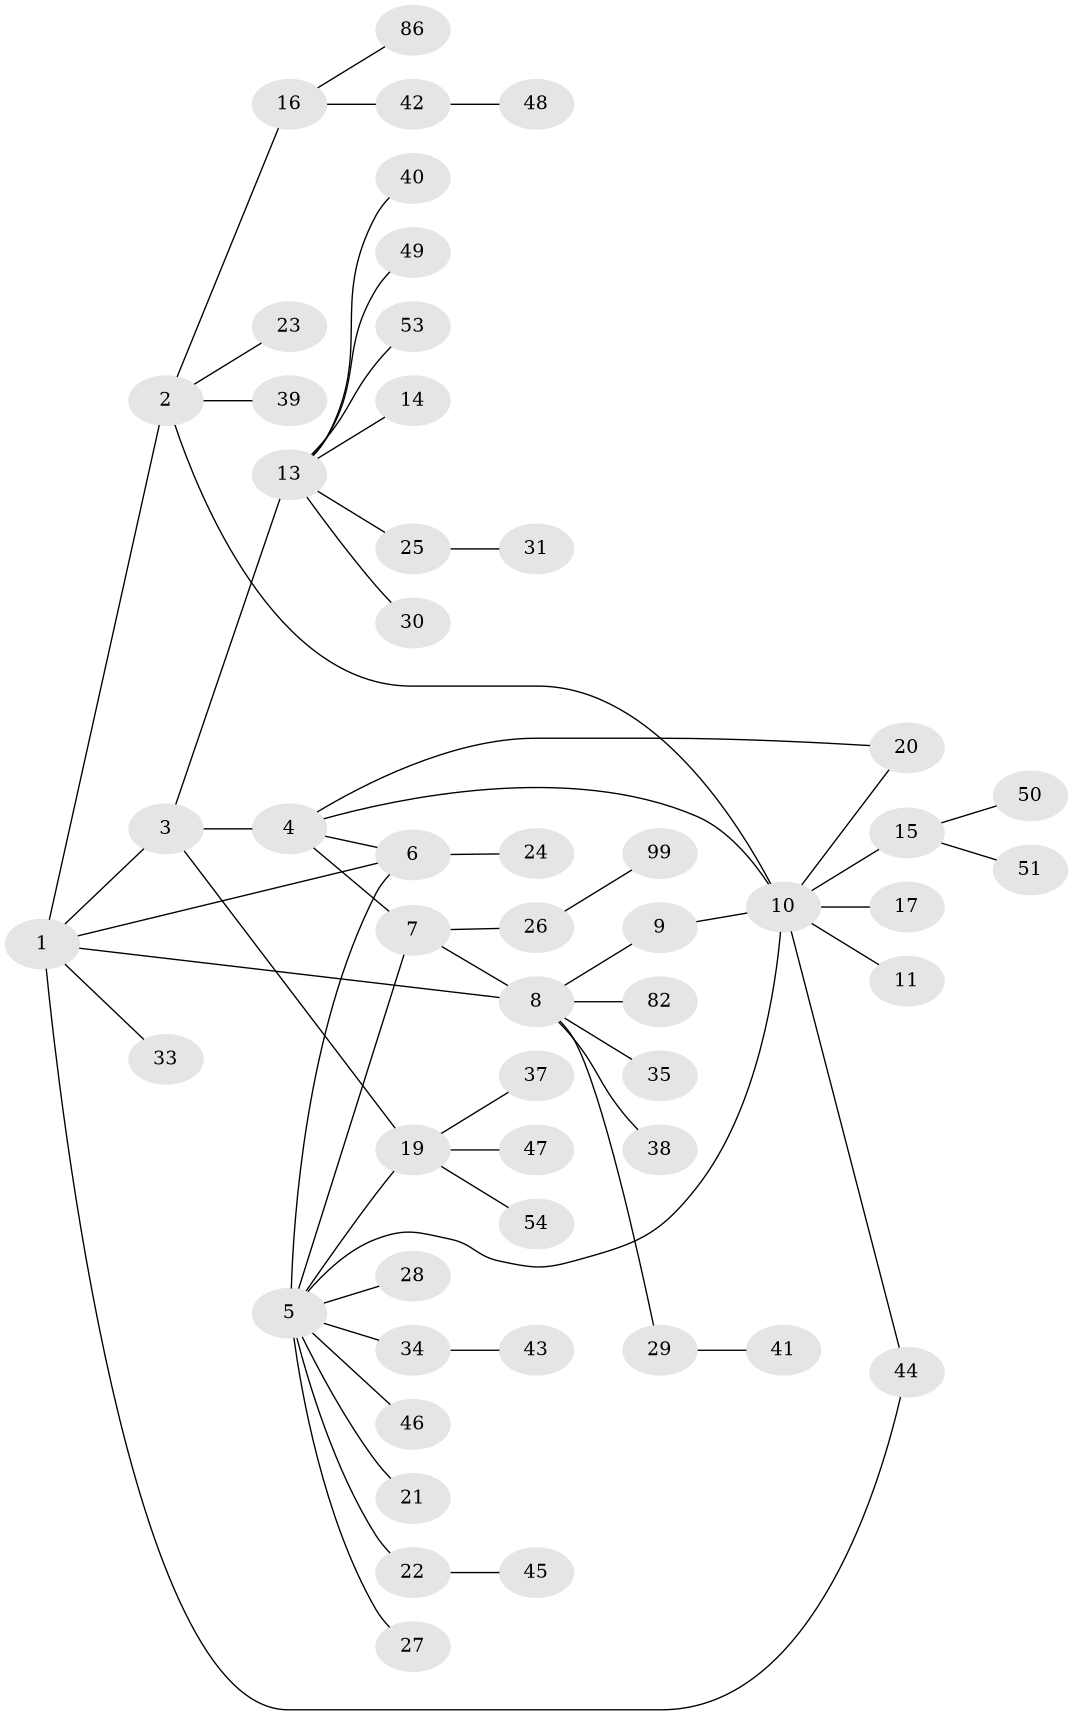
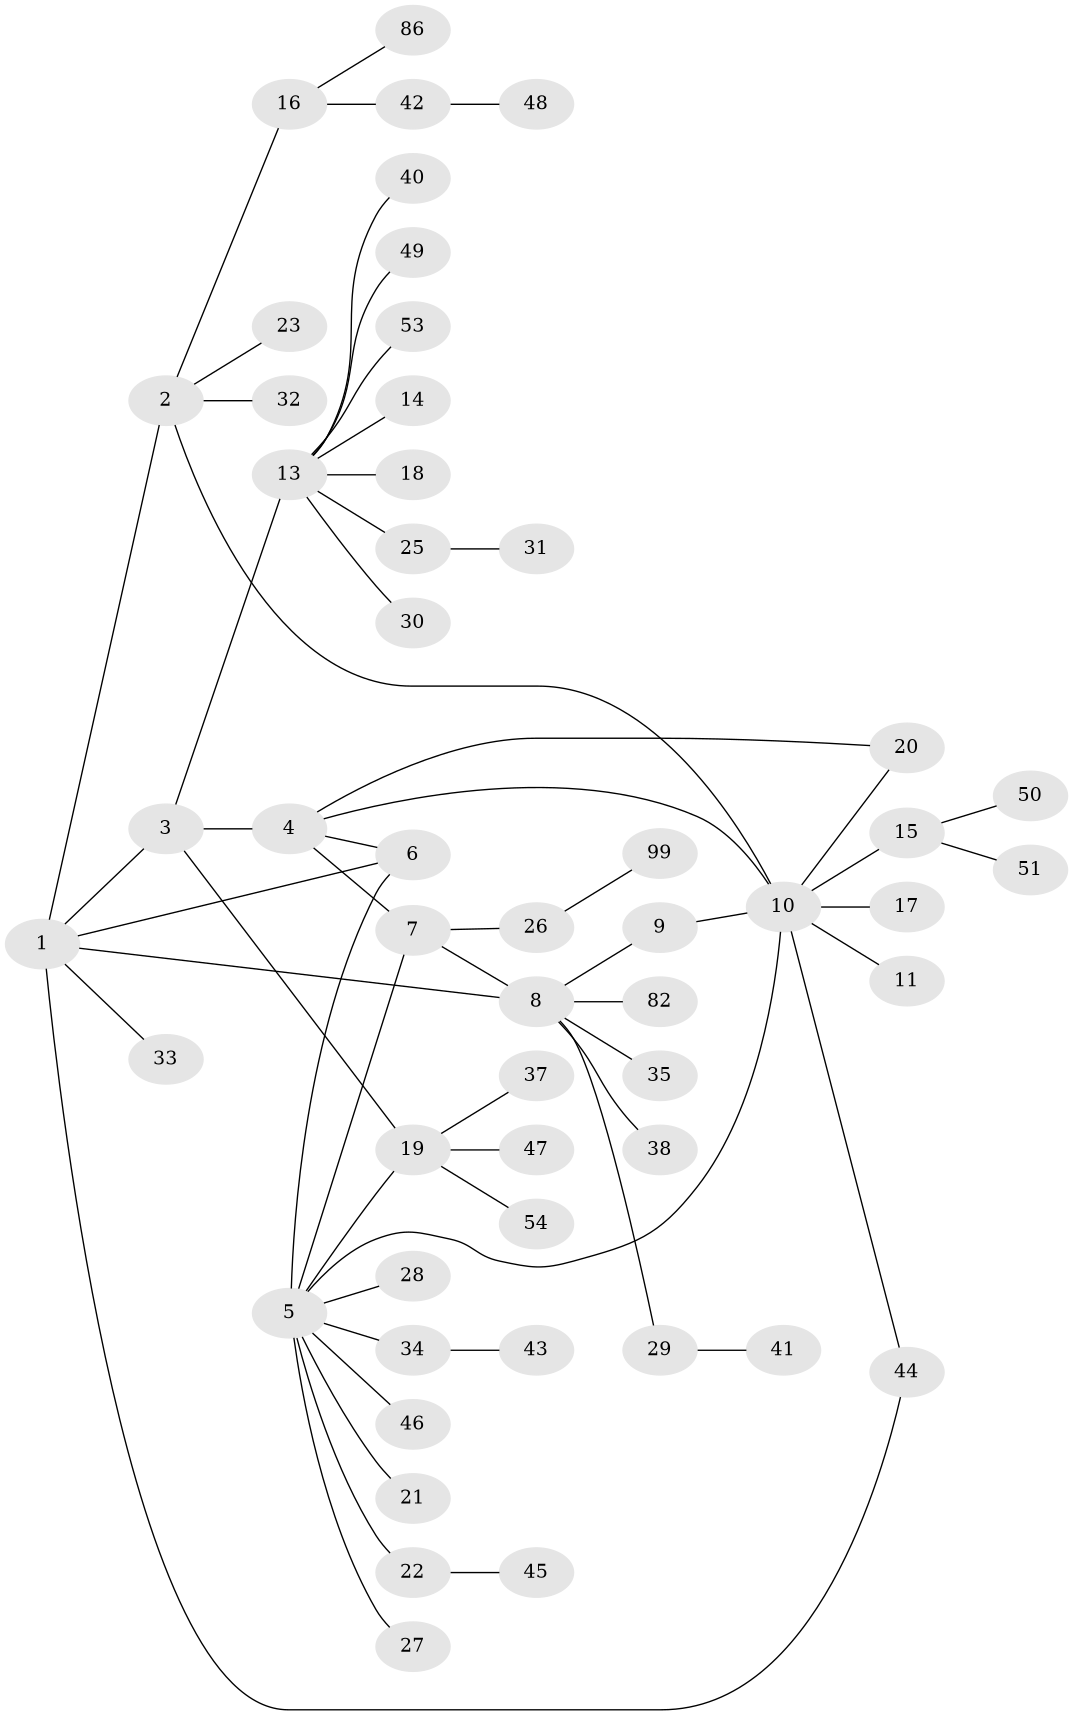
node "39": label "39" -> "32"
node "18": added
node "24": removed
